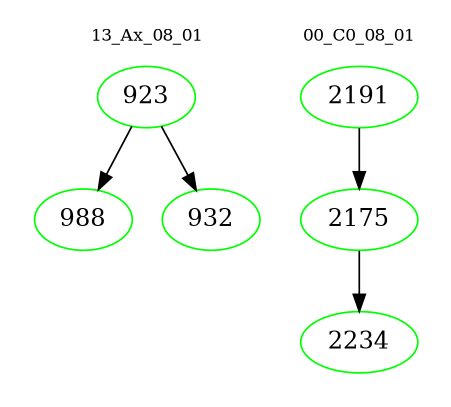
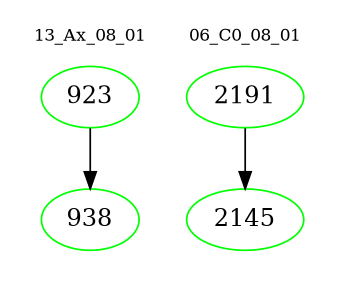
cluster "00_C0_08_01": label "00_C0_08_01" -> "06_C0_08_01"
node "988": label "988" -> "938"
node "932": removed
node "2175": label "2175" -> "2145"
node "2234": removed
